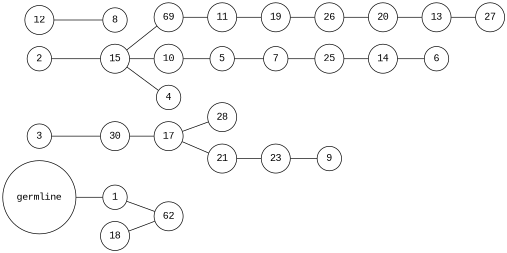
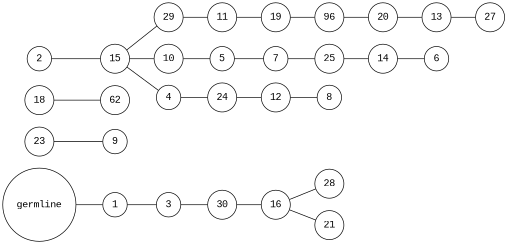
node "69": label "69" -> "29"
node "26": label "26" -> "96"
node "24": added
node "17": label "17" -> "16"
edge "21" -- "23": removed
edge "1" -- "62": now "1" -- "3"
